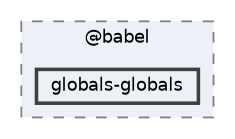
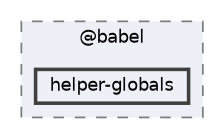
node "globals-globals": label "globals-globals" -> "helper-globals"
